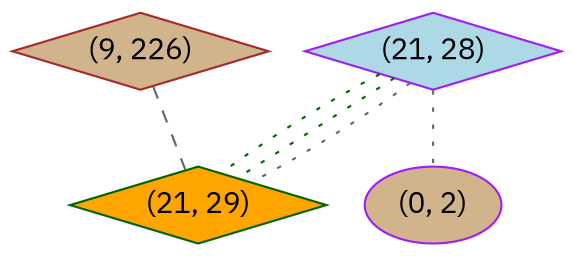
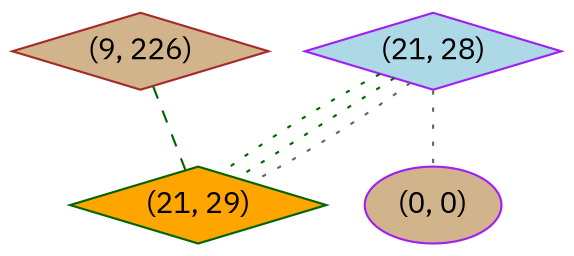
edge "(9, 226)" -- "(21, 29)": color gray40 -> darkgreen
node "(0, 2)": label "(0, 2)" -> "(0, 0)"
